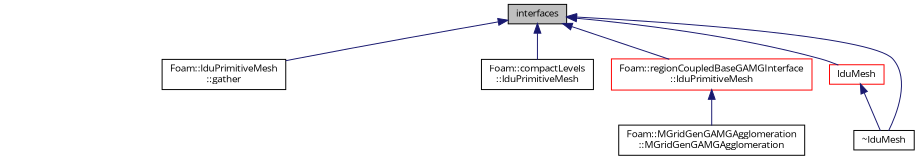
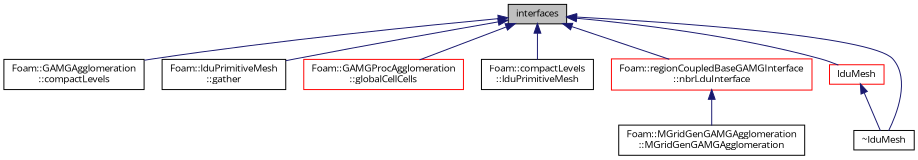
node "Foam::GAMGAgglomeration ::compactLevels": added
node "Foam::GAMGProcAgglomeration ::globalCellCells": added
node "Foam::regionCoupledBaseGAMGInterface ::lduPrimitiveMesh": label "Foam::regionCoupledBaseGAMGInterface ::lduPrimitiveMesh" -> "Foam::regionCoupledBaseGAMGInterface ::nbrLduInterface"
